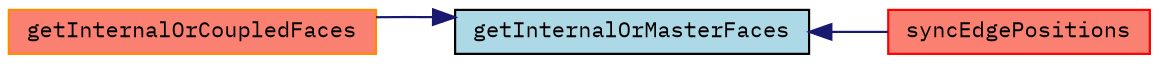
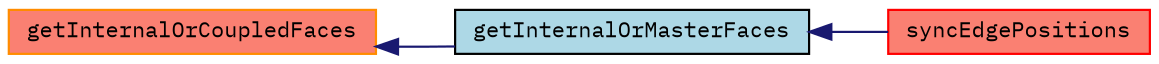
edge "getInternalOrCoupledFaces" -> "getInternalOrMasterFaces": reversed
